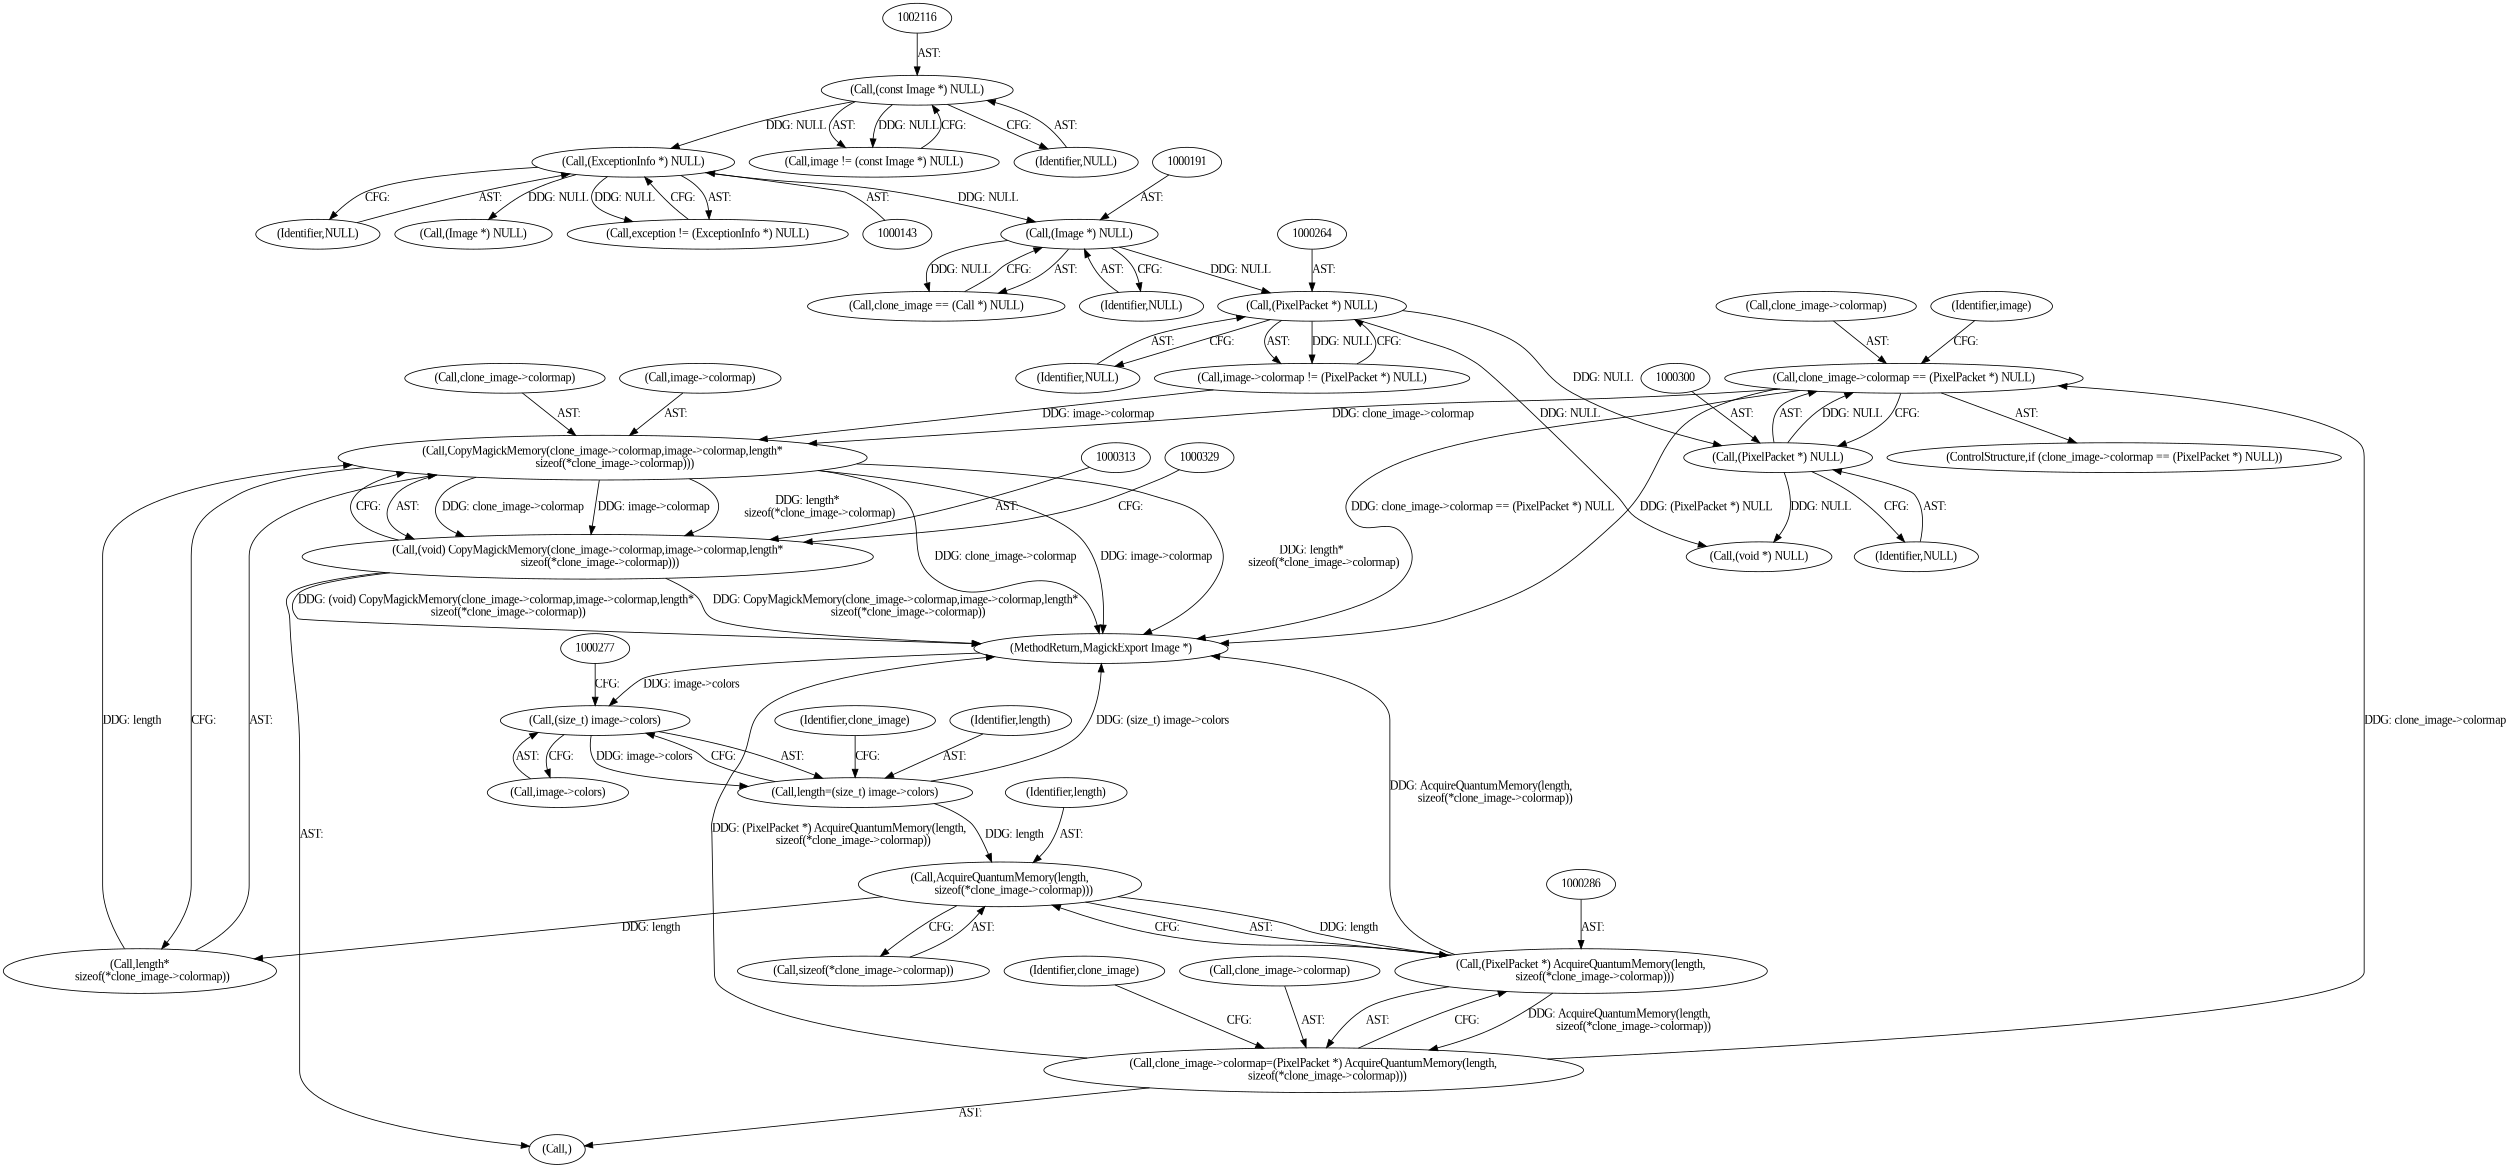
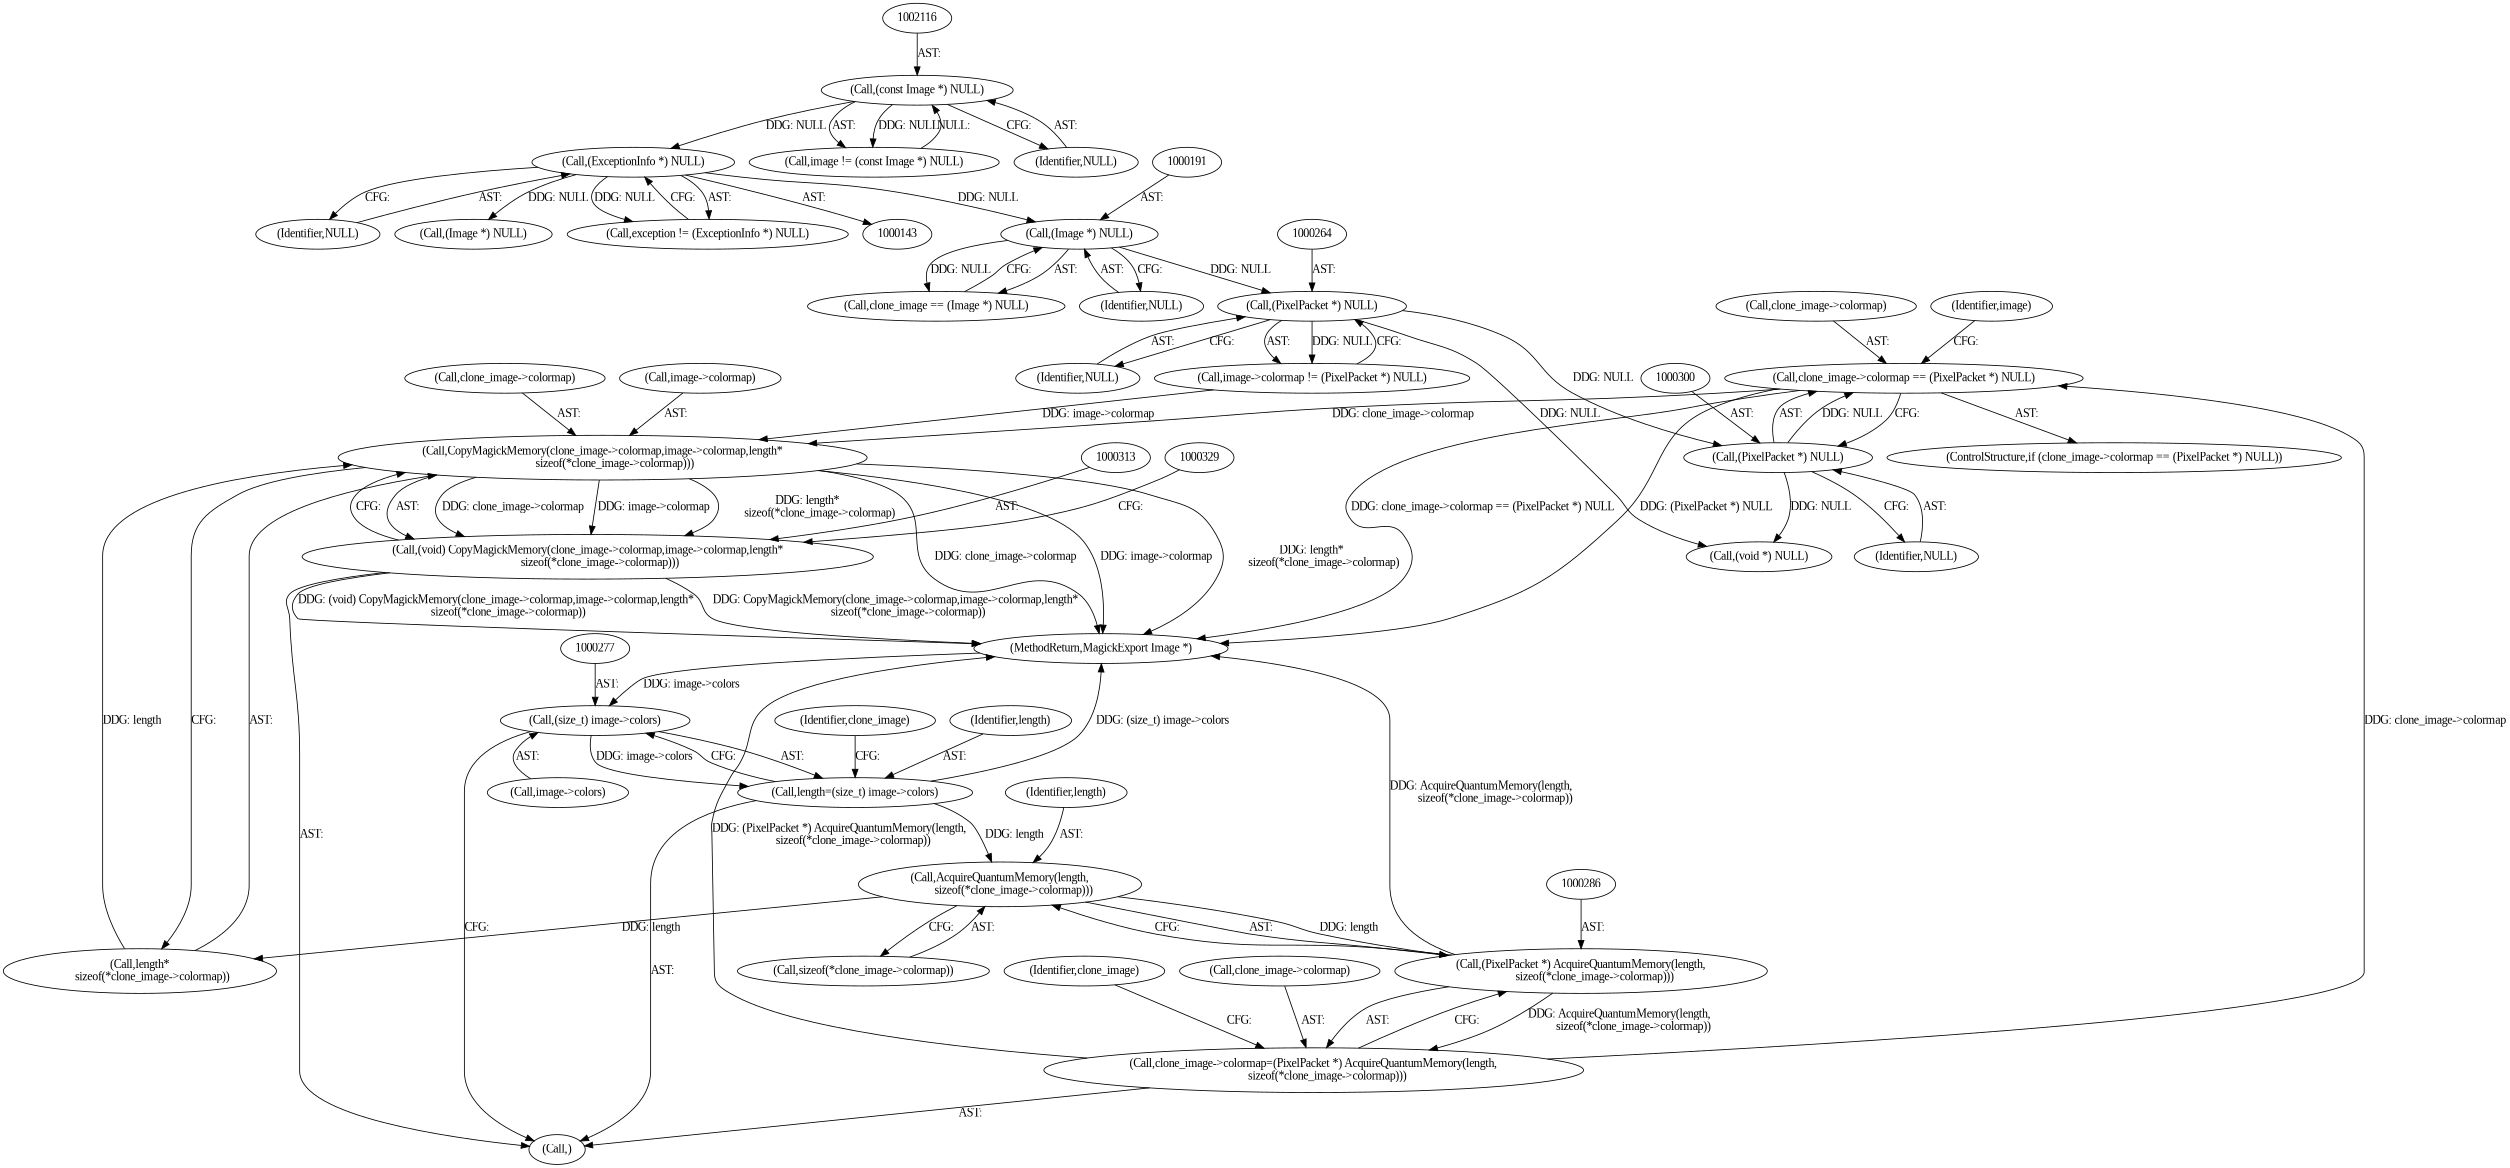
edge "(Call,image != (const Image *) NULL)" -> "(Call,(const Image *) NULL)": label "CFG: " -> "NULL: "
edge "1000143" -> "(Call,(ExceptionInfo *) NULL)": reversed
node "(Call,clone_image == (Call *) NULL)": label "(Call,clone_image == (Call *) NULL)" -> "(Call,clone_image == (Image *) NULL)"
edge "1000277" -> "(Call,(size_t) image->colors)": label "CFG: " -> "AST: "
edge "(Call,(size_t) image->colors)" -> "(Call,image->colors)": now "(Call,(size_t) image->colors)" -> "(Call,)"
edge "(Call,length=(size_t) image->colors)" -> "(Call,)": added, label "AST:"
